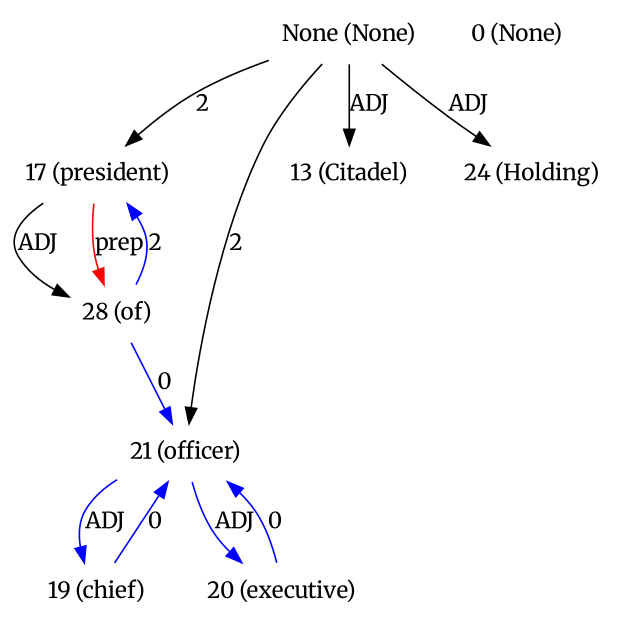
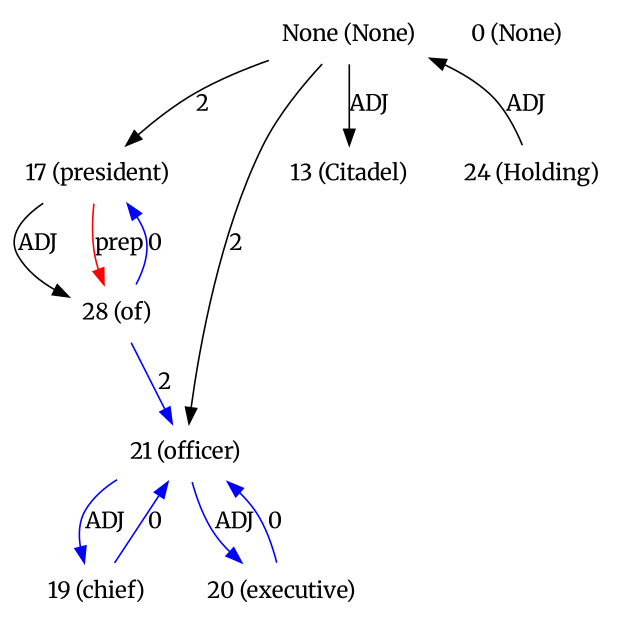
edge "None (None)" -> "24 (Holding)": reversed
edge "28 (of)" -> "17 (president)": label "2" -> "0"
edge "28 (of)" -> "21 (officer)": label "0" -> "2"
